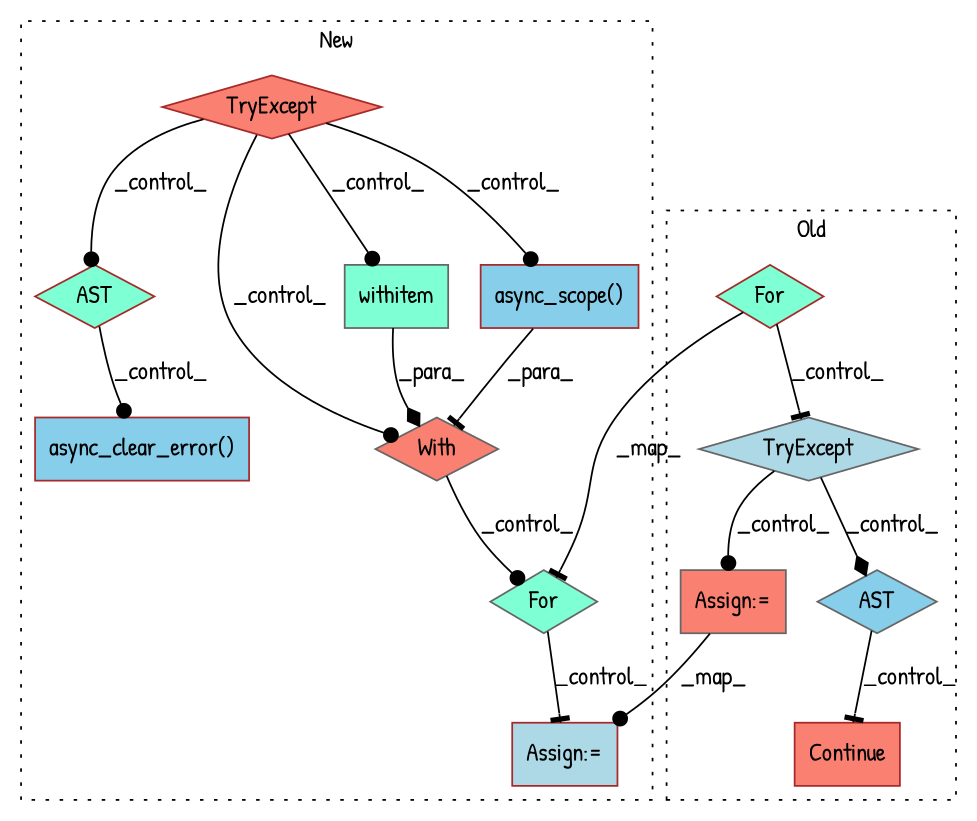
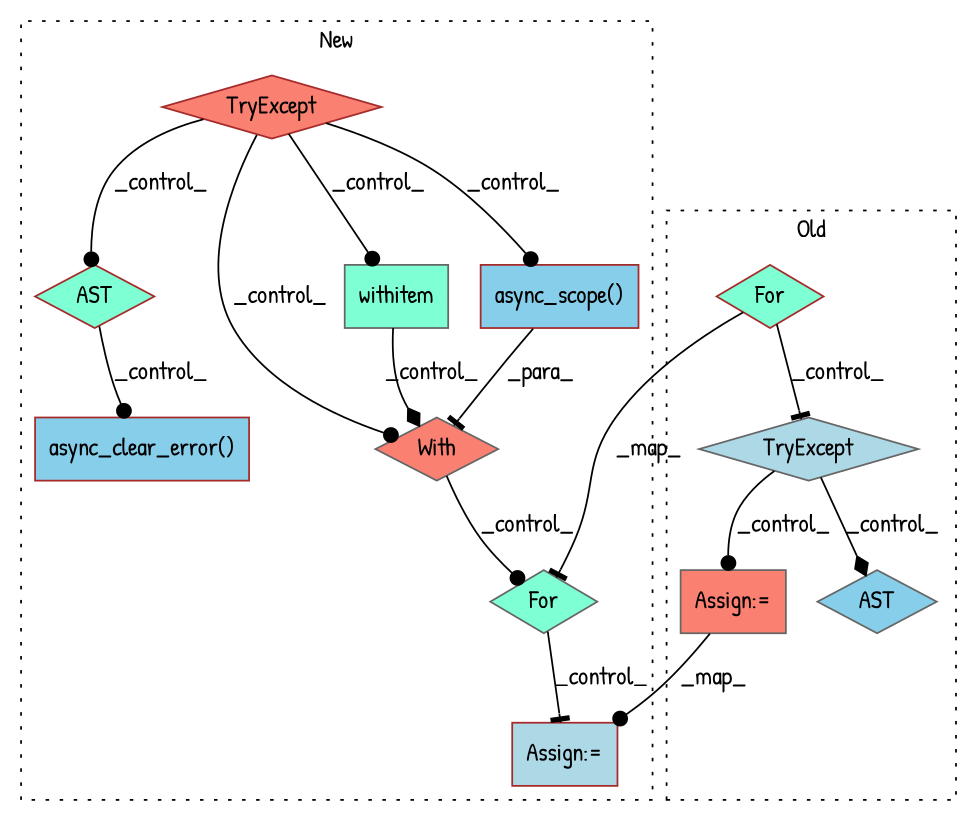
edge "withitem" -> "With": label "_para_" -> "_control_"
node "Continue": removed
